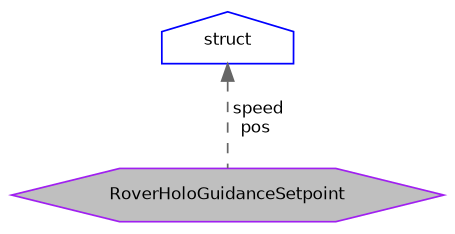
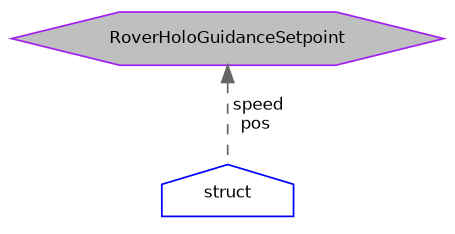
edge "RoverHoloGuidanceSetpoint" -> "struct": reversed
